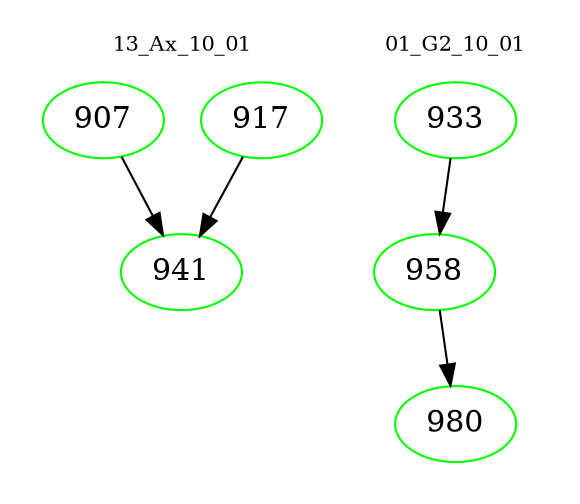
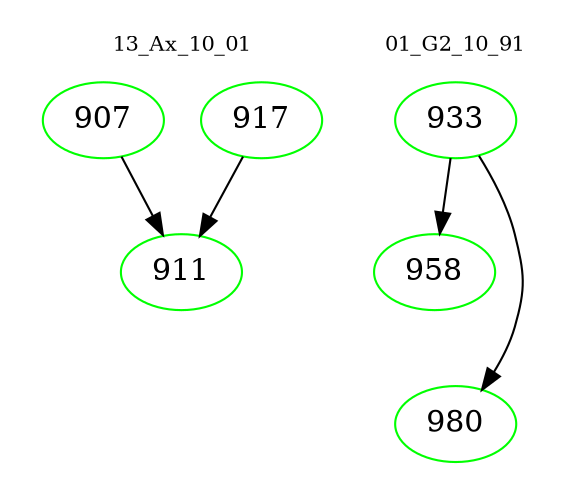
cluster "01_G2_10_01": label "01_G2_10_01" -> "01_G2_10_91"
node "941": label "941" -> "911"
edge "958" -> "980": now "933" -> "980"
